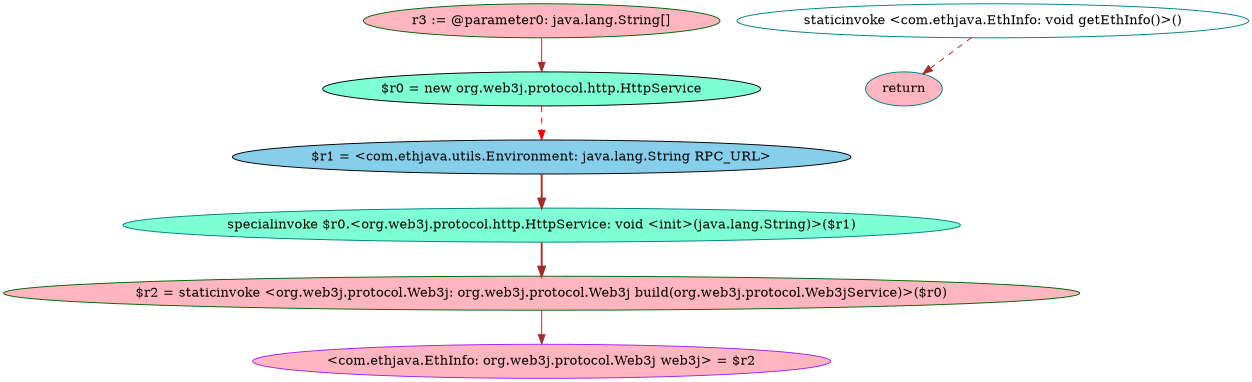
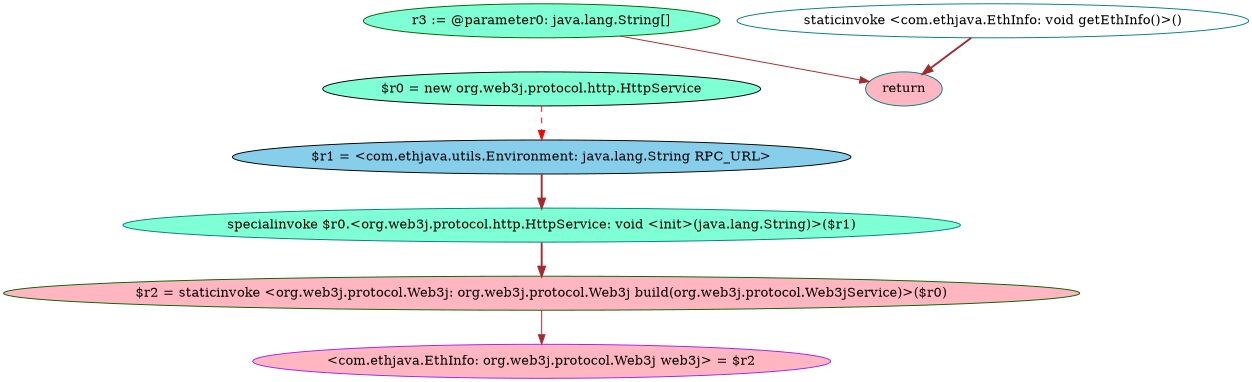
node "r3 := @parameter0: java.lang.String[]": fillcolor lightpink -> aquamarine
edge "r3 := @parameter0: java.lang.String[]" -> "$r0 = new org.web3j.protocol.http.HttpService": now "r3 := @parameter0: java.lang.String[]" -> "return"
edge "staticinvoke <com.ethjava.EthInfo: void getEthInfo()>()" -> "return": style dashed -> bold
